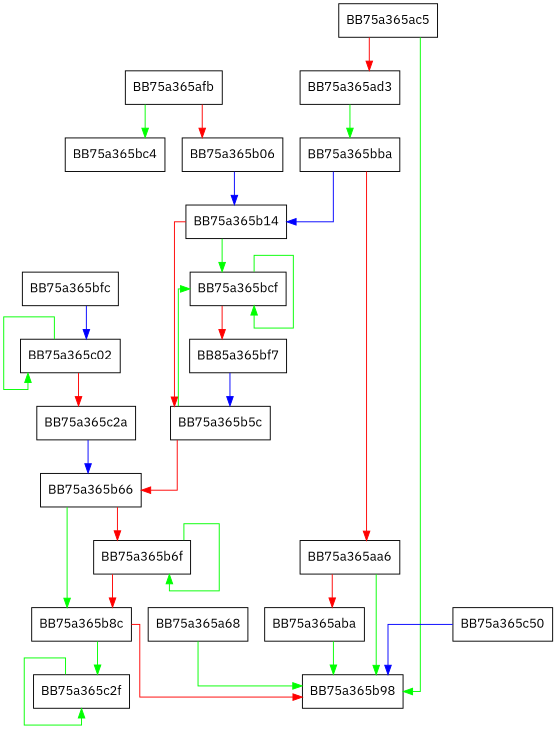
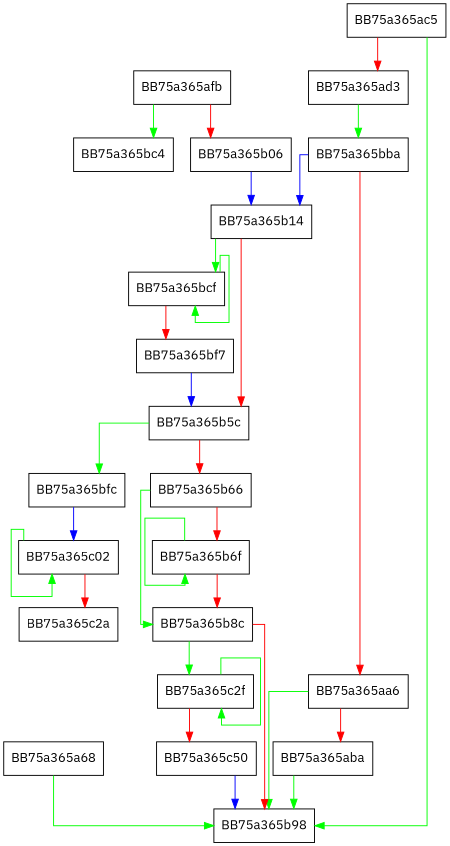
edge "BB75a365b5c" -> "BB75a365bcf": now "BB75a365b5c" -> "BB75a365bfc"
node "BB85a365bf7": label "BB85a365bf7" -> "BB75a365bf7"
edge "BB75a365c2a" -> "BB75a365b66": removed
edge "BB75a365c2f" -> "BB75a365c50": added
